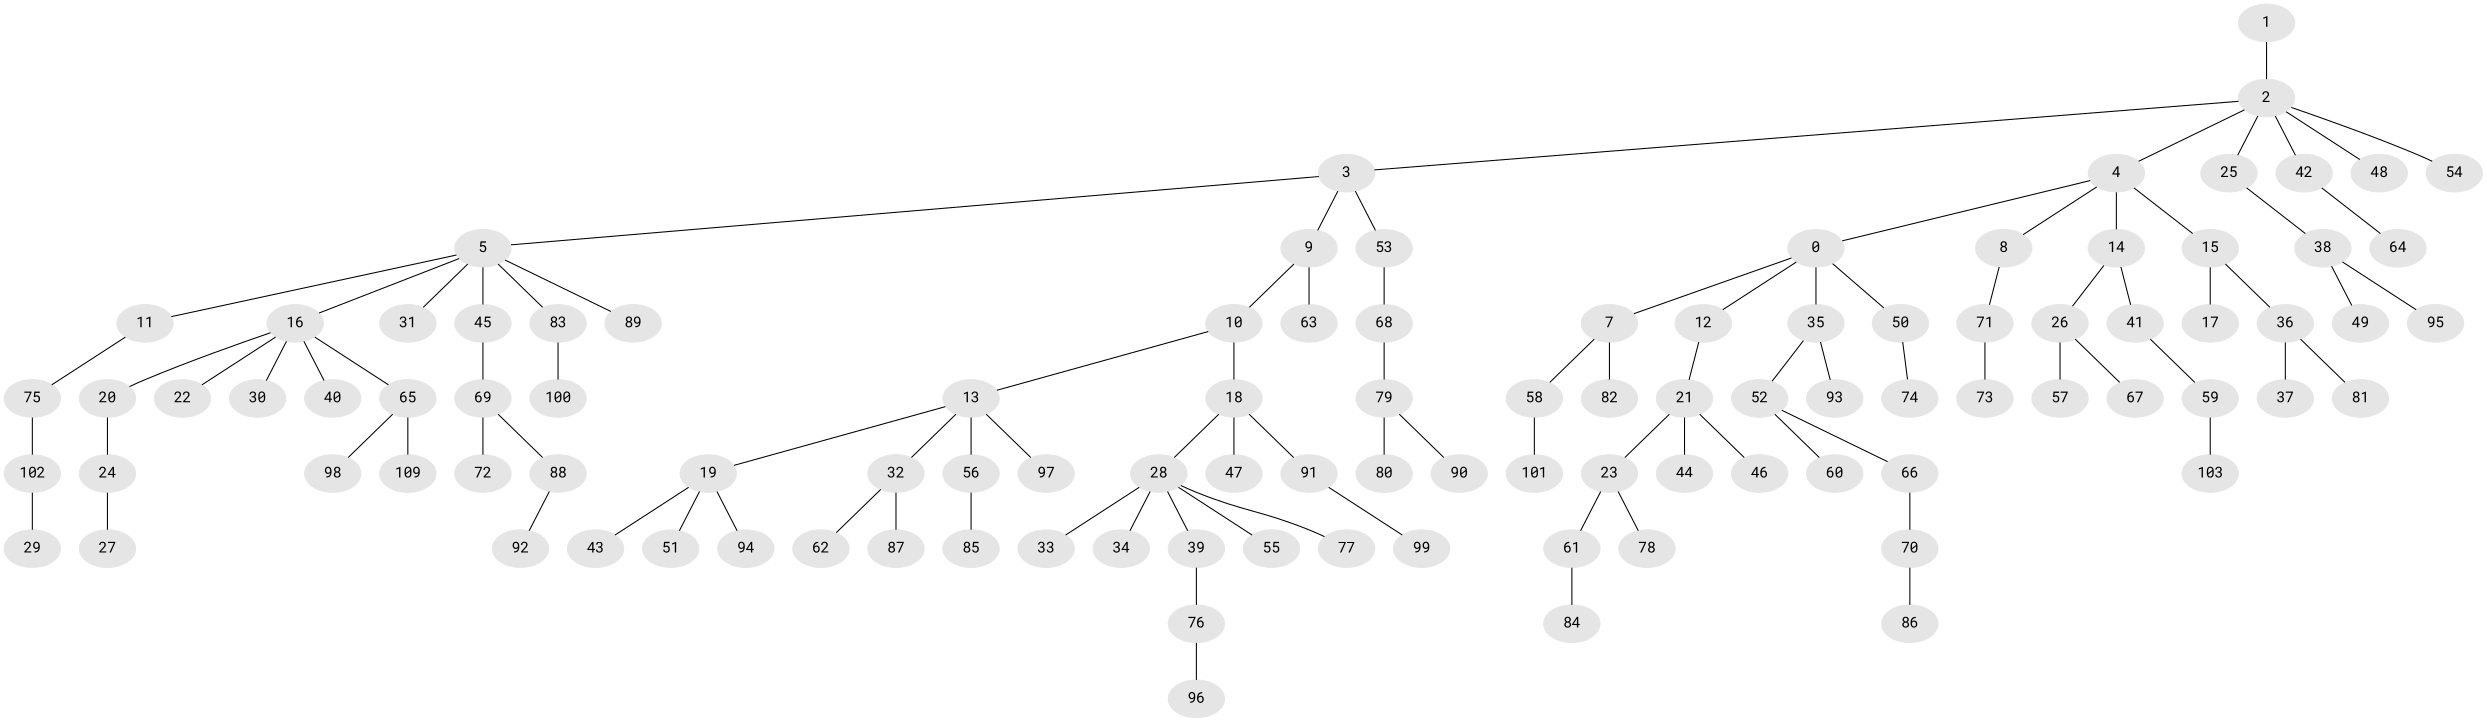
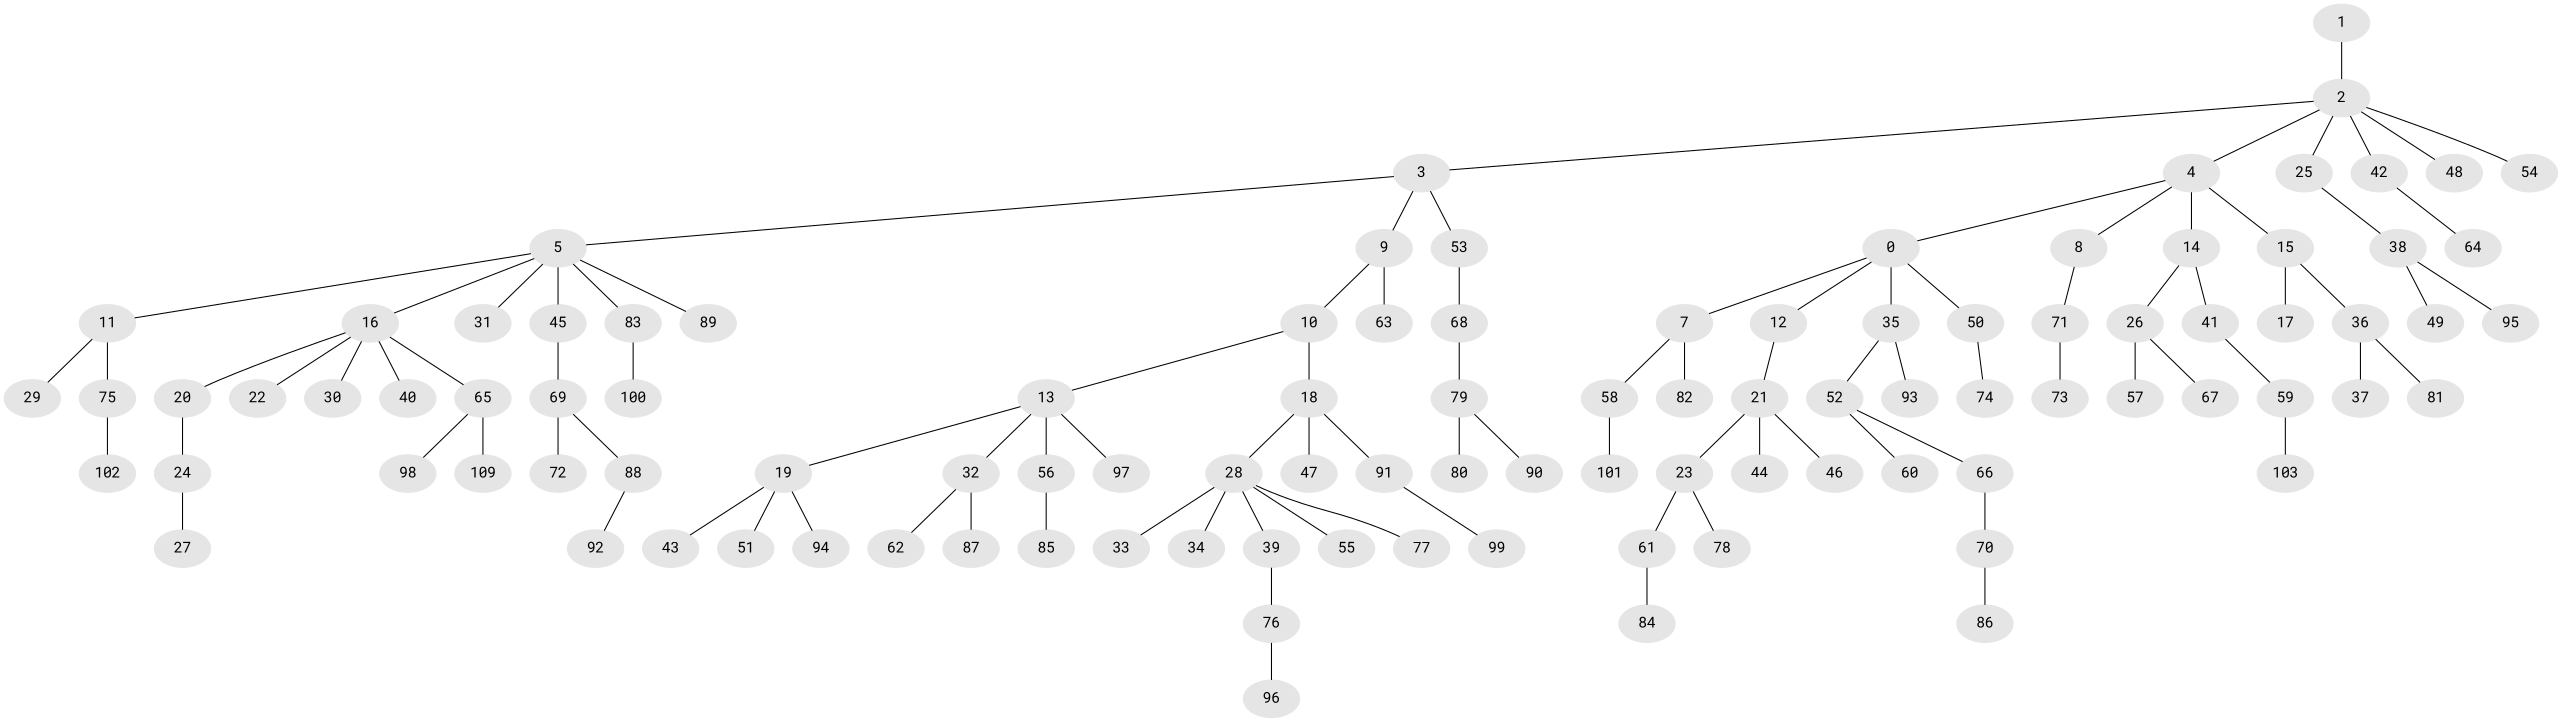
edge "102" -- "29": now "11" -- "29"
